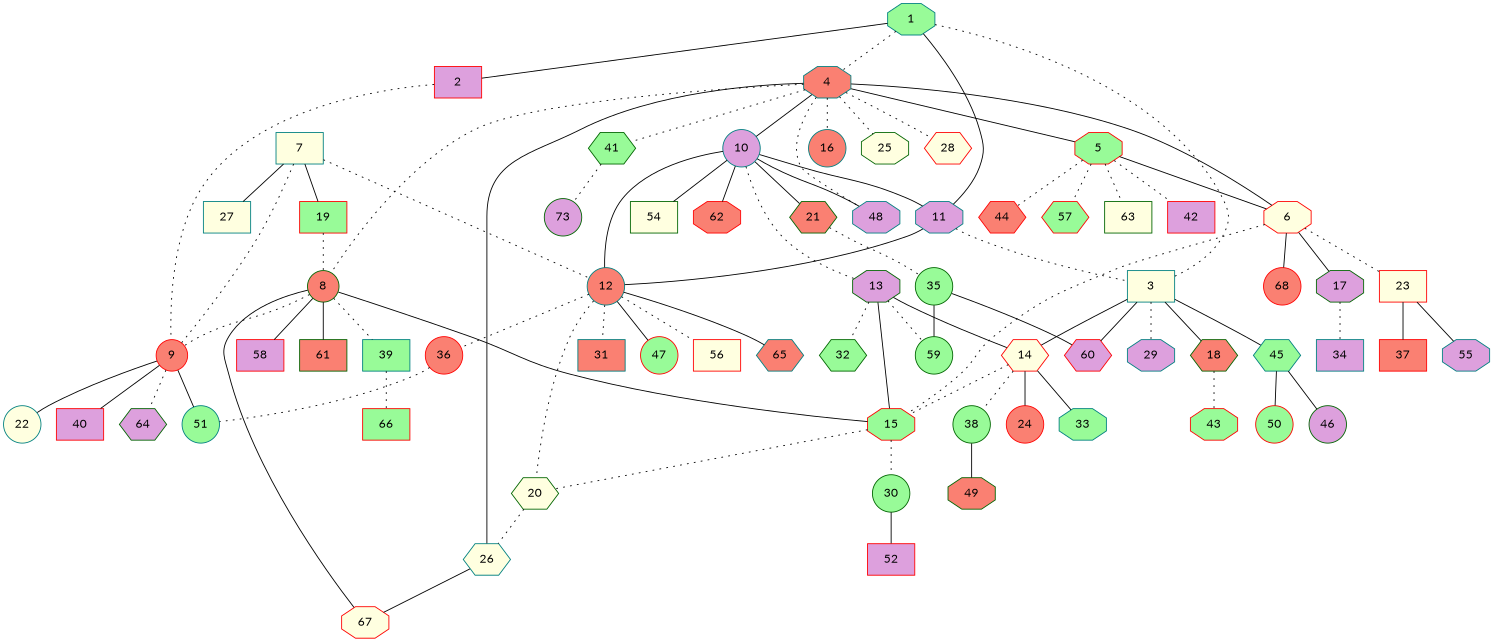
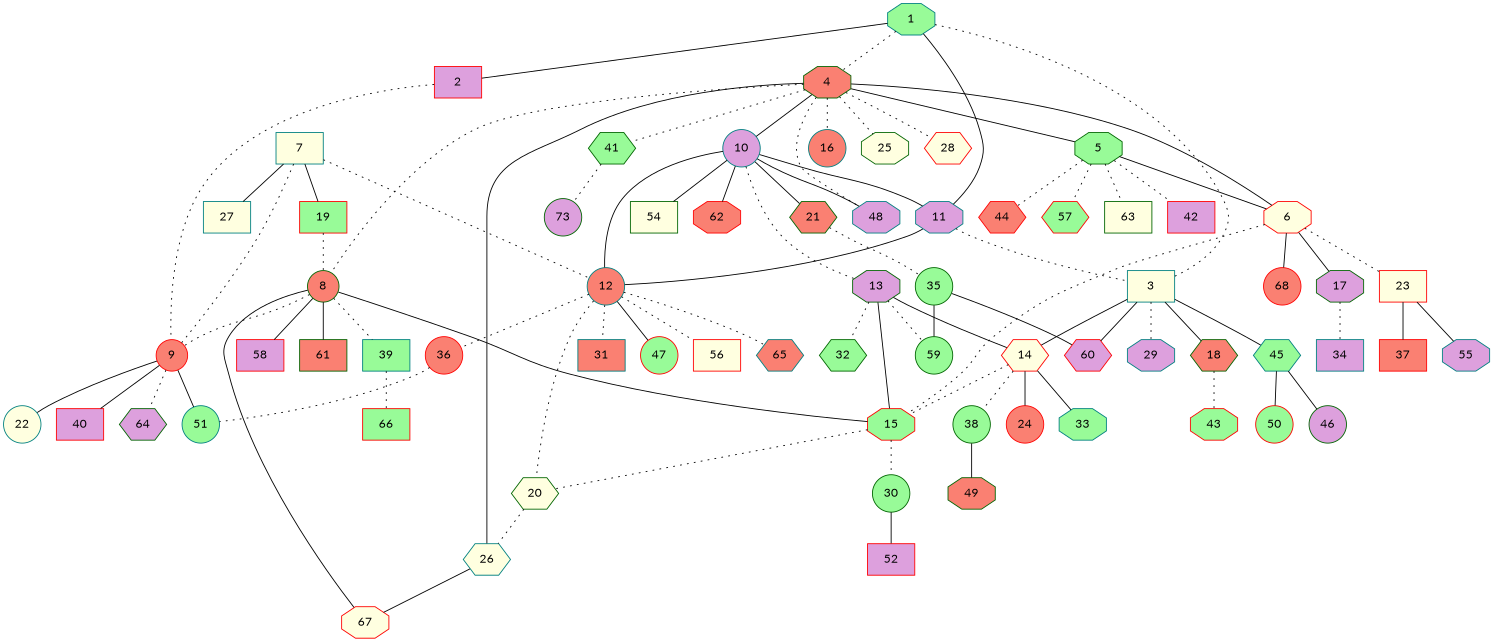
node "4": color teal -> darkgreen
node "5": color red -> darkgreen
edge "12" -- "65": style solid -> dotted
